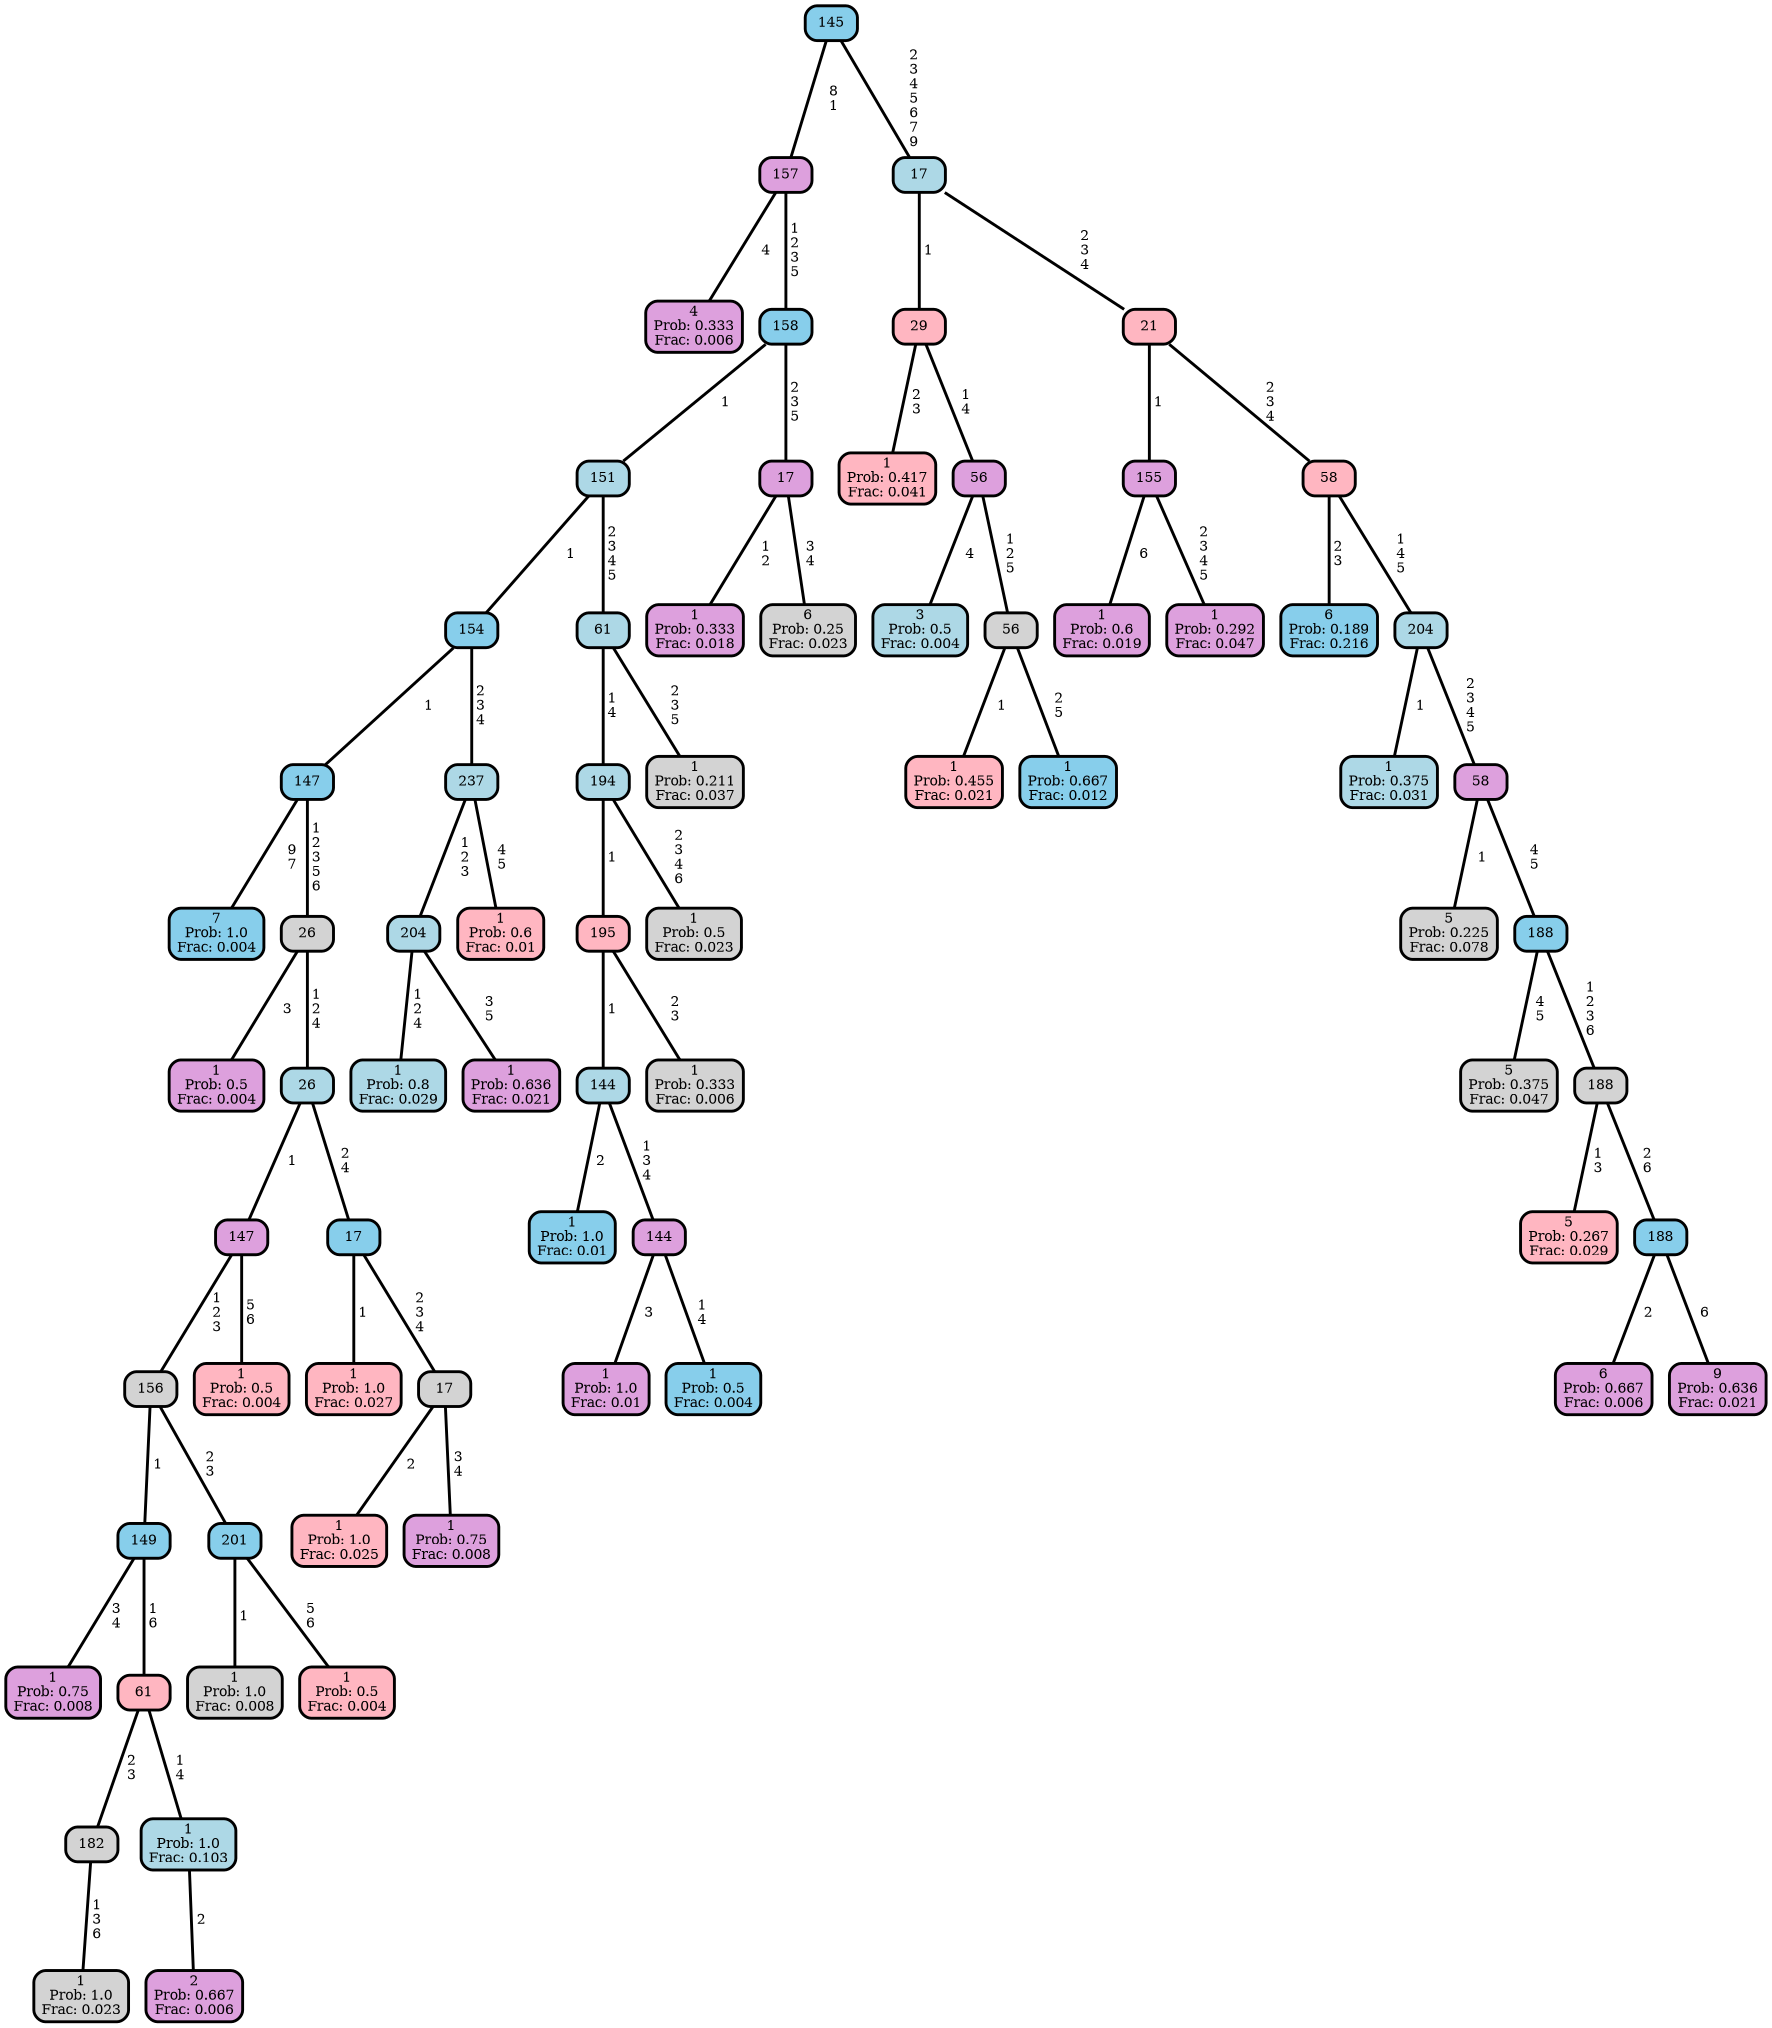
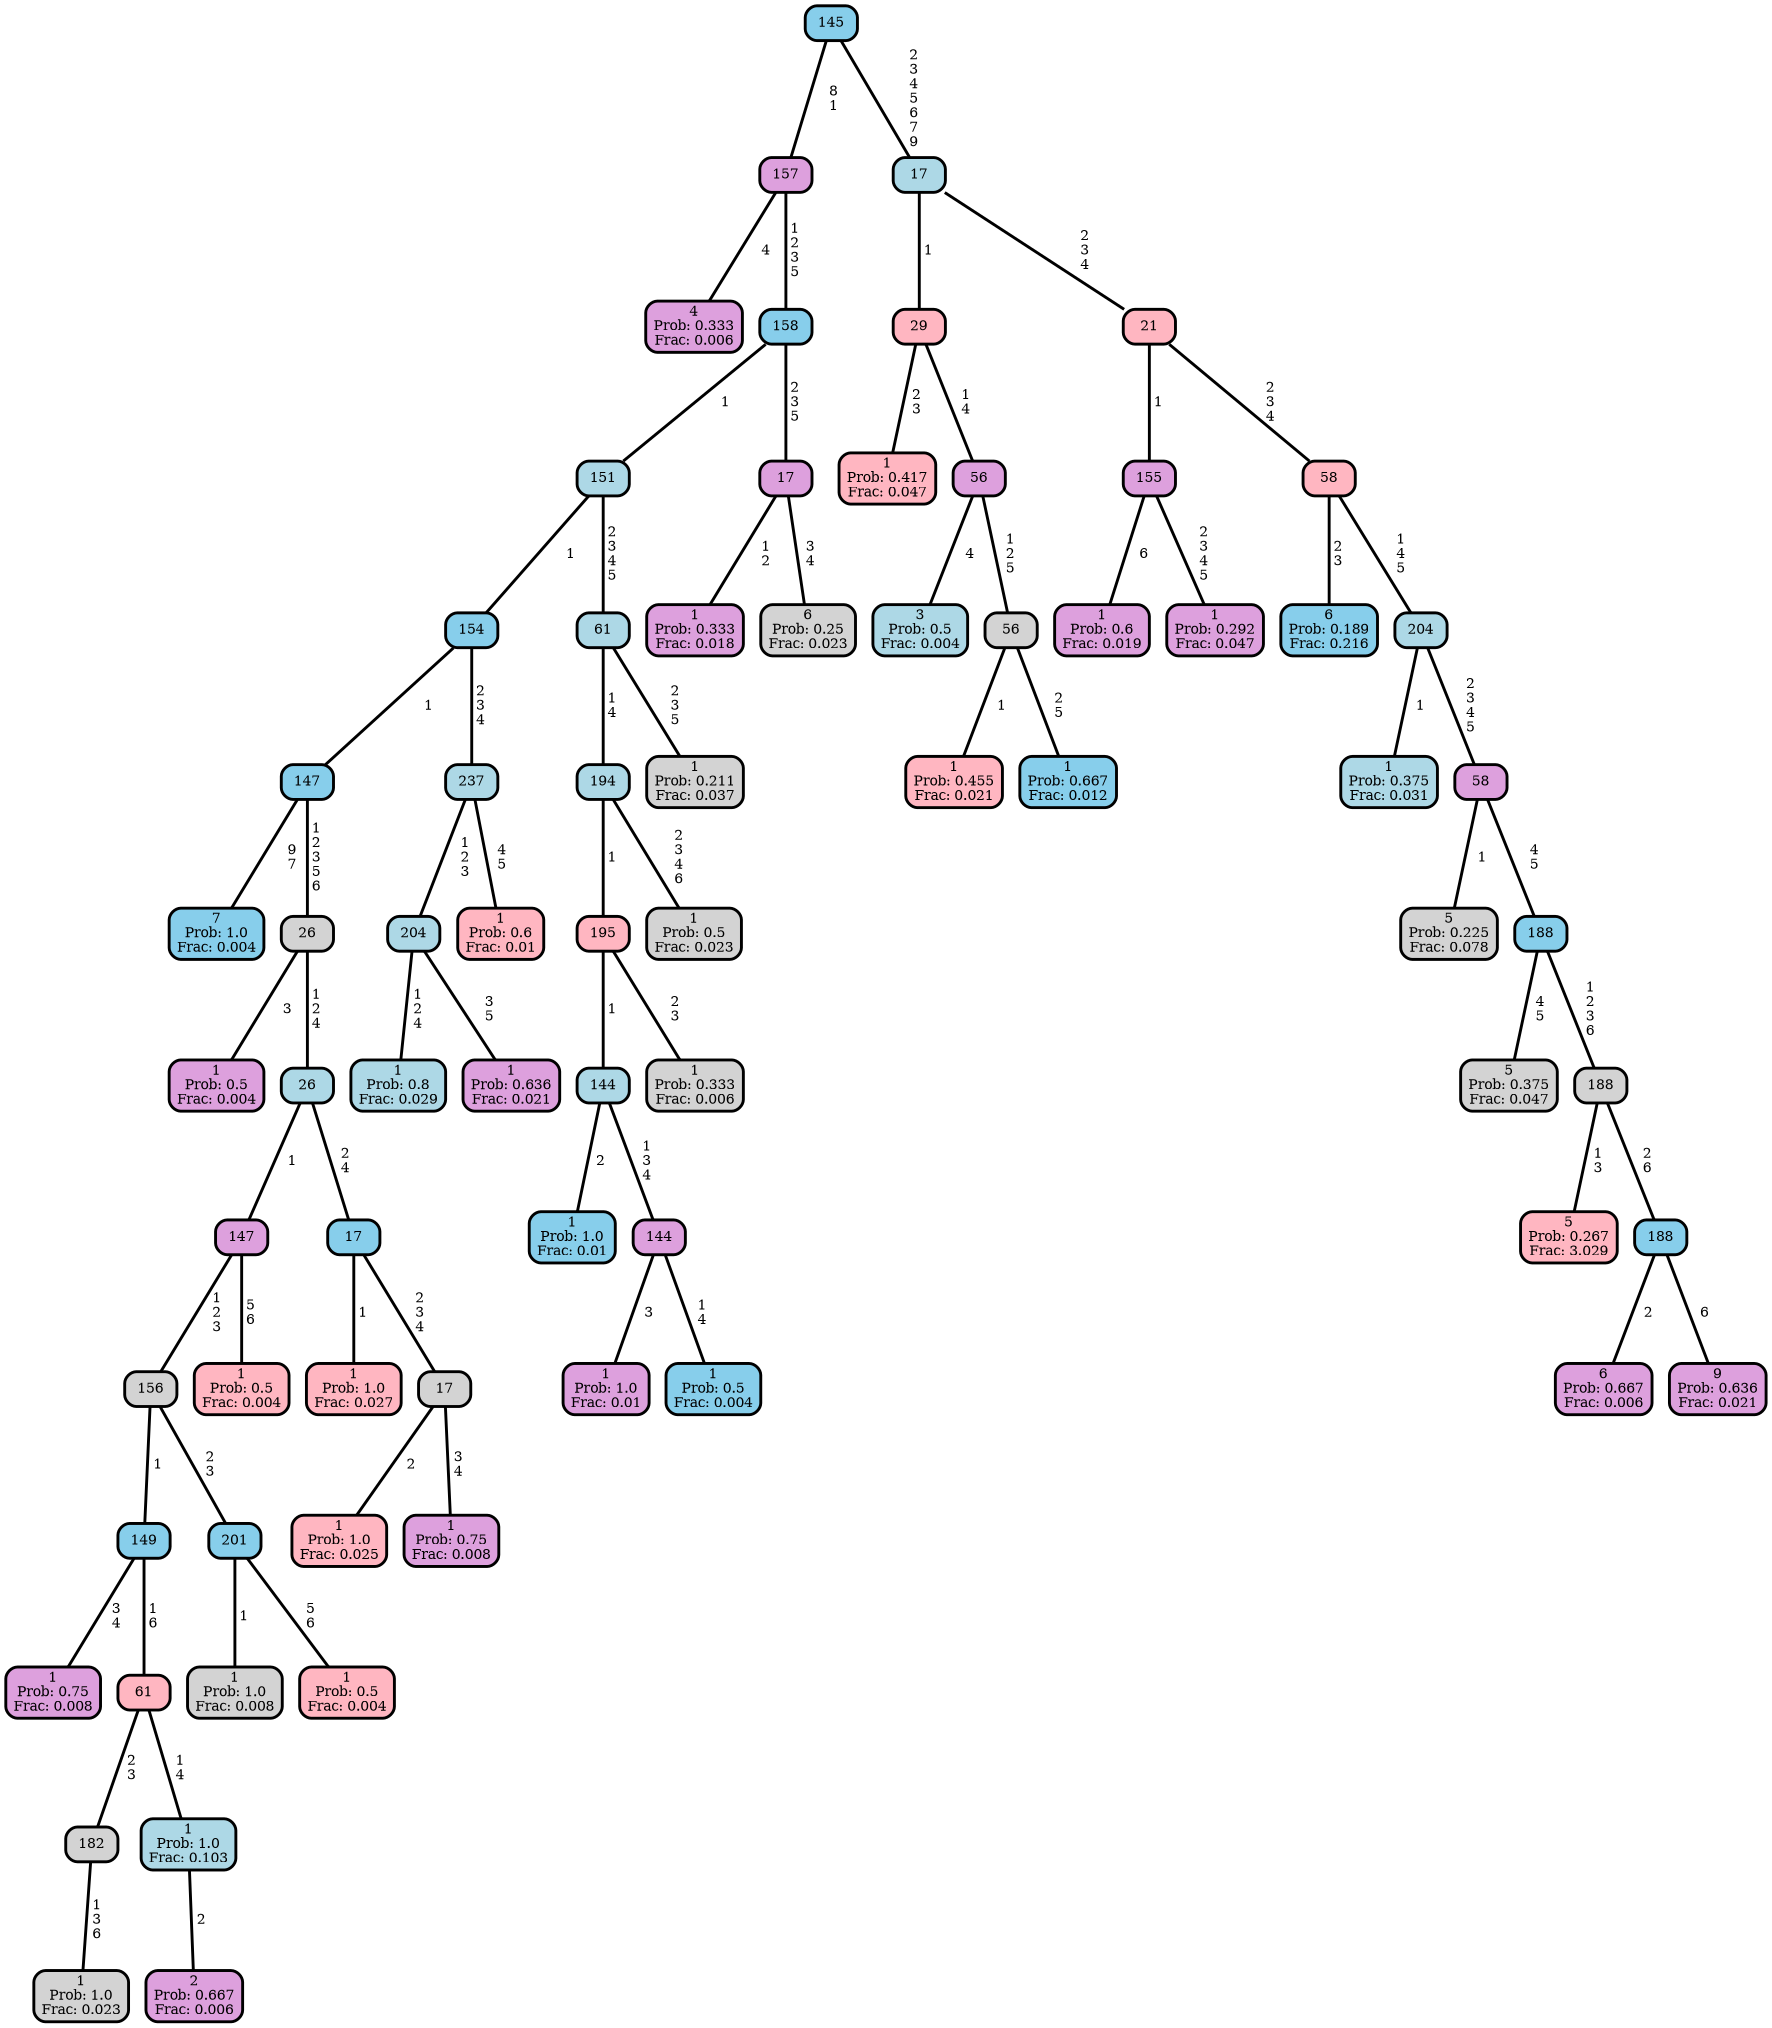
node "1 Prob: 0.417 Frac: 0.041": label "1 Prob: 0.417 Frac: 0.041" -> "1 Prob: 0.417 Frac: 0.047"
node "5 Prob: 0.267 Frac: 0.029": label "5 Prob: 0.267 Frac: 0.029" -> "5 Prob: 0.267 Frac: 3.029"
